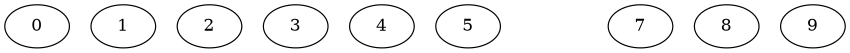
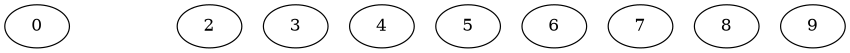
node "1": removed
node "6": added
